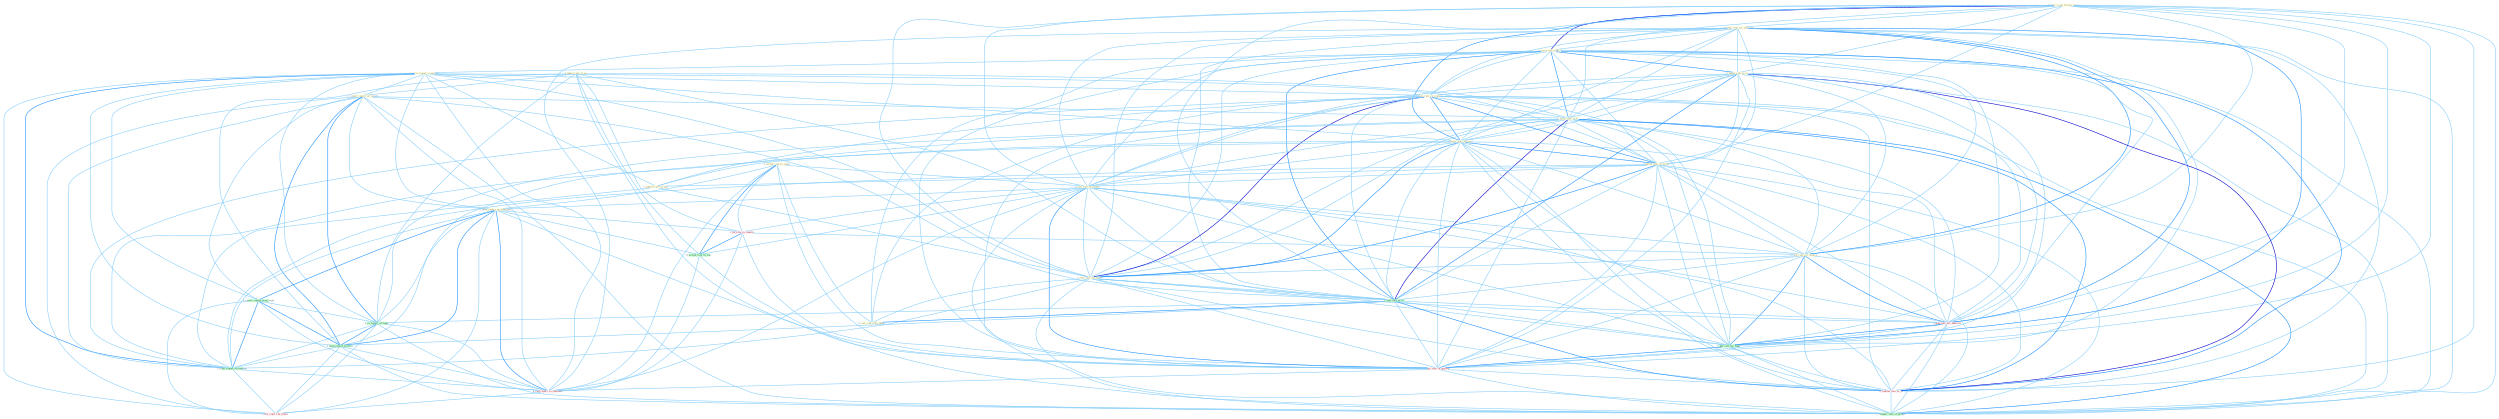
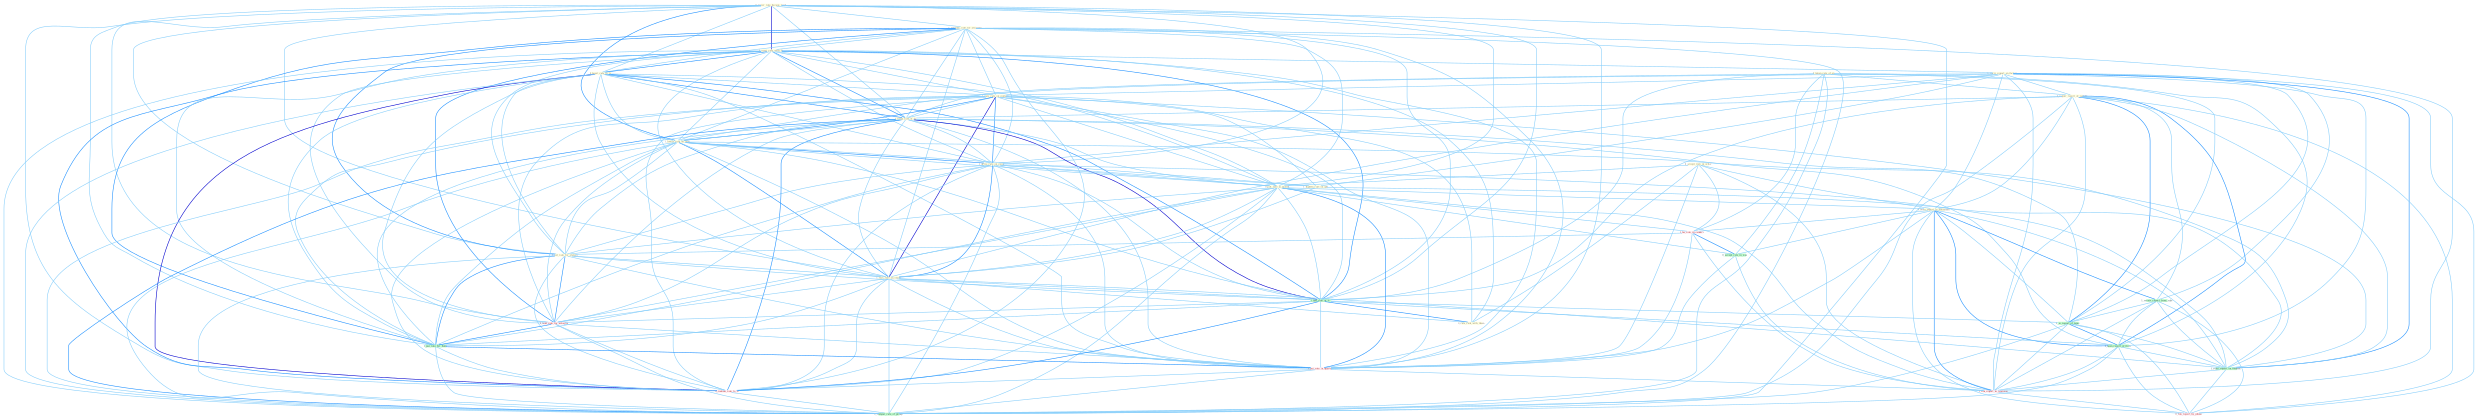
edge "0_boost_rate_to_%" -- "1_term_rate_of_%": color #87cefa -> #1e90ff
edge "4_accept_risk_in_order" -- "0_accept_role_in_wai": removed
edge "1_receiv_report_from_rule" -- "1_been_report_of_firm": color #1e90ff -> #87cefa
edge "1_receiv_report_from_rule" -- "1_relai_report_on_tendenc": color #1e90ff -> #87cefa
